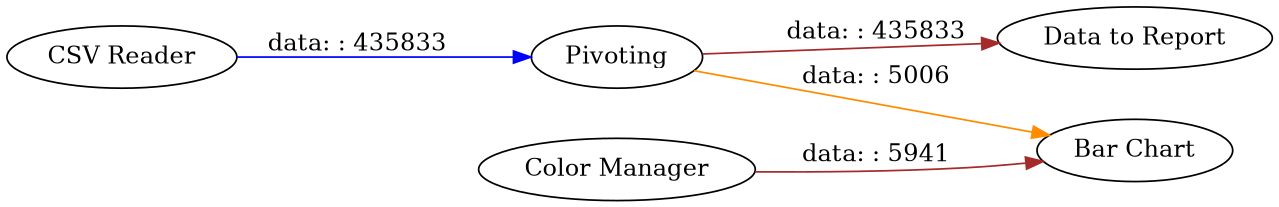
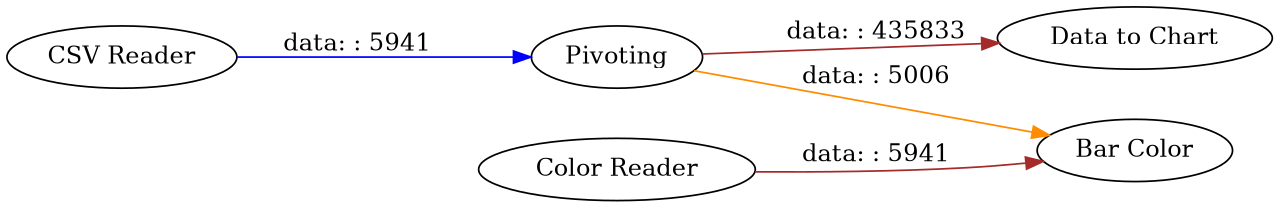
node "Data to Report": label "Data to Report" -> "Data to Chart"
edge "CSV Reader" -> "Pivoting": label "data: : 435833" -> "data: : 5941"
node "Bar Chart": label "Bar Chart" -> "Bar Color"
node "Color Manager": label "Color Manager" -> "Color Reader"
